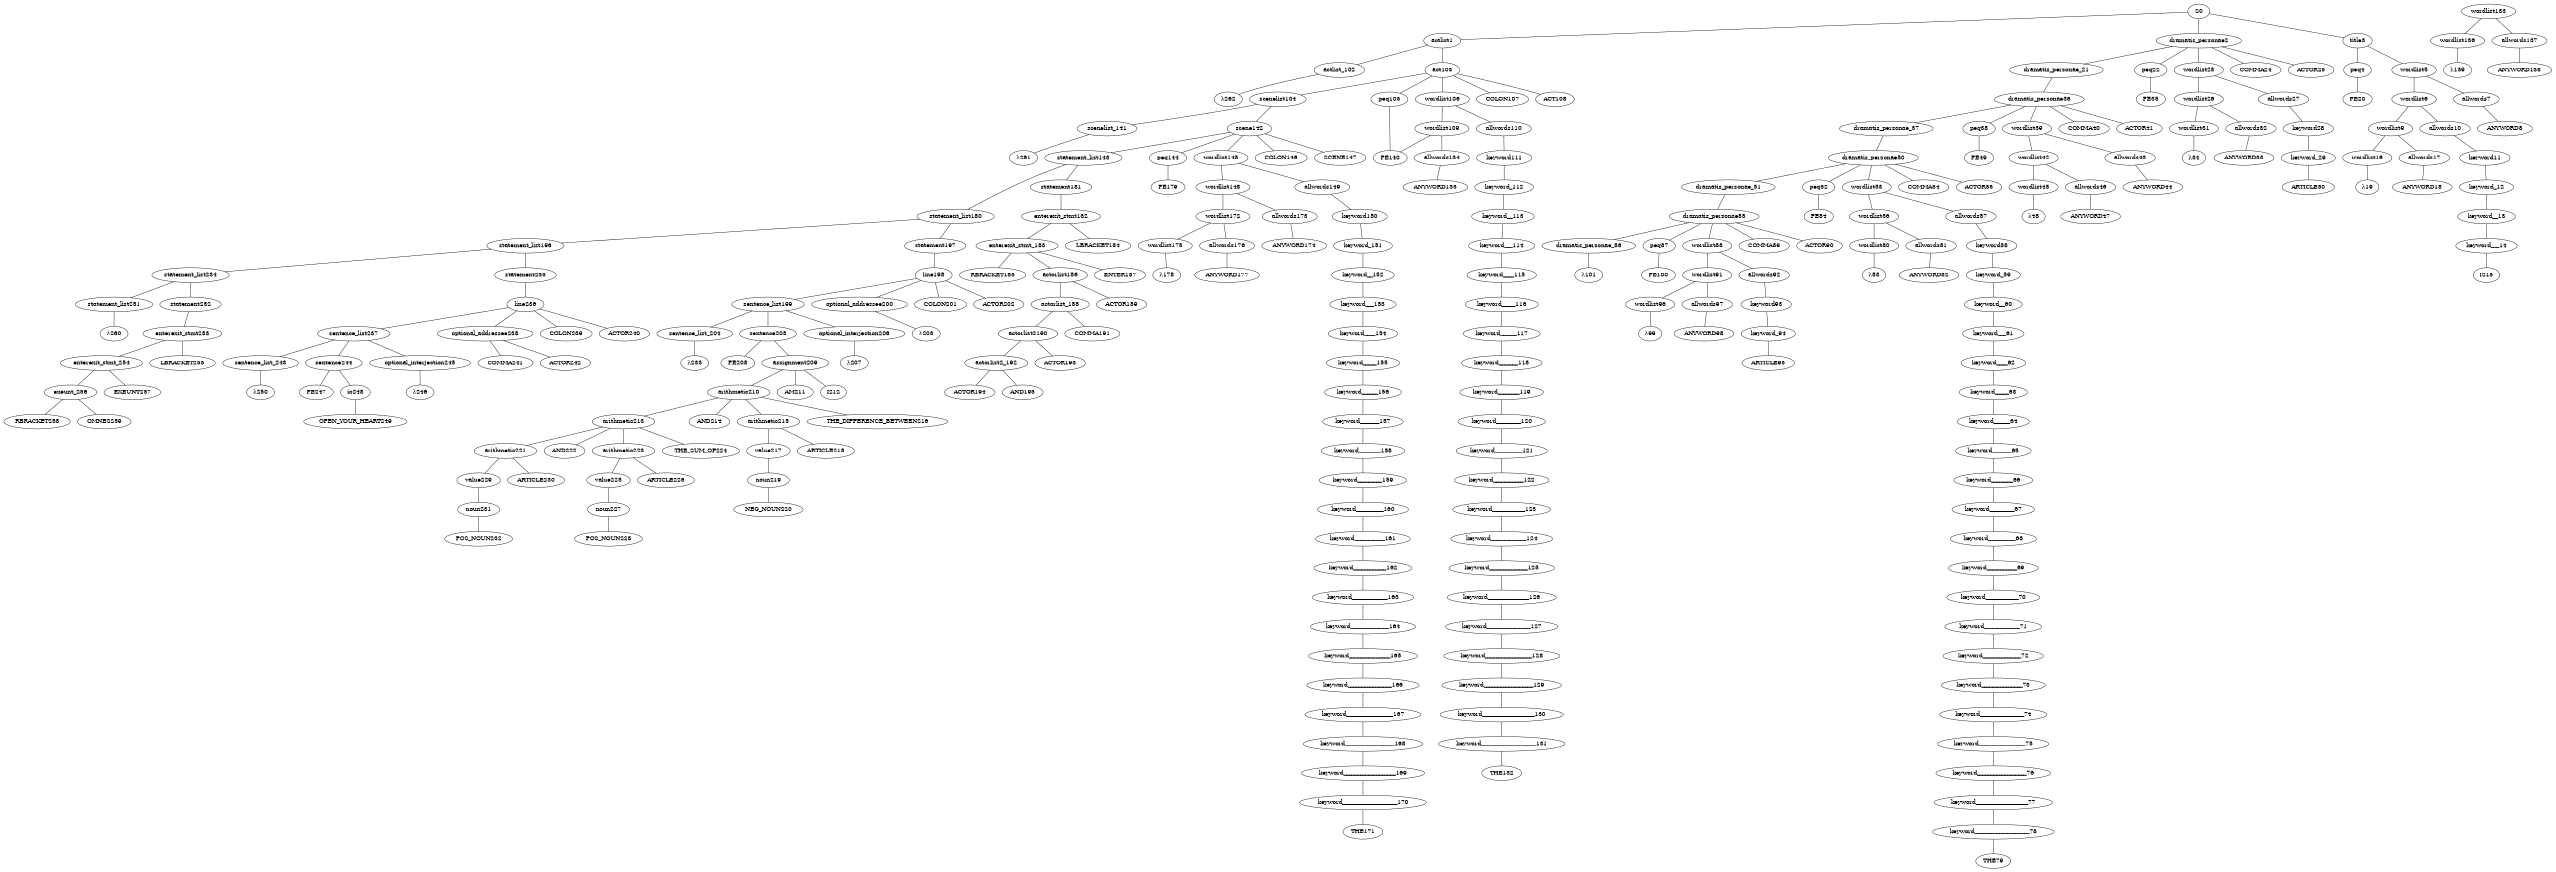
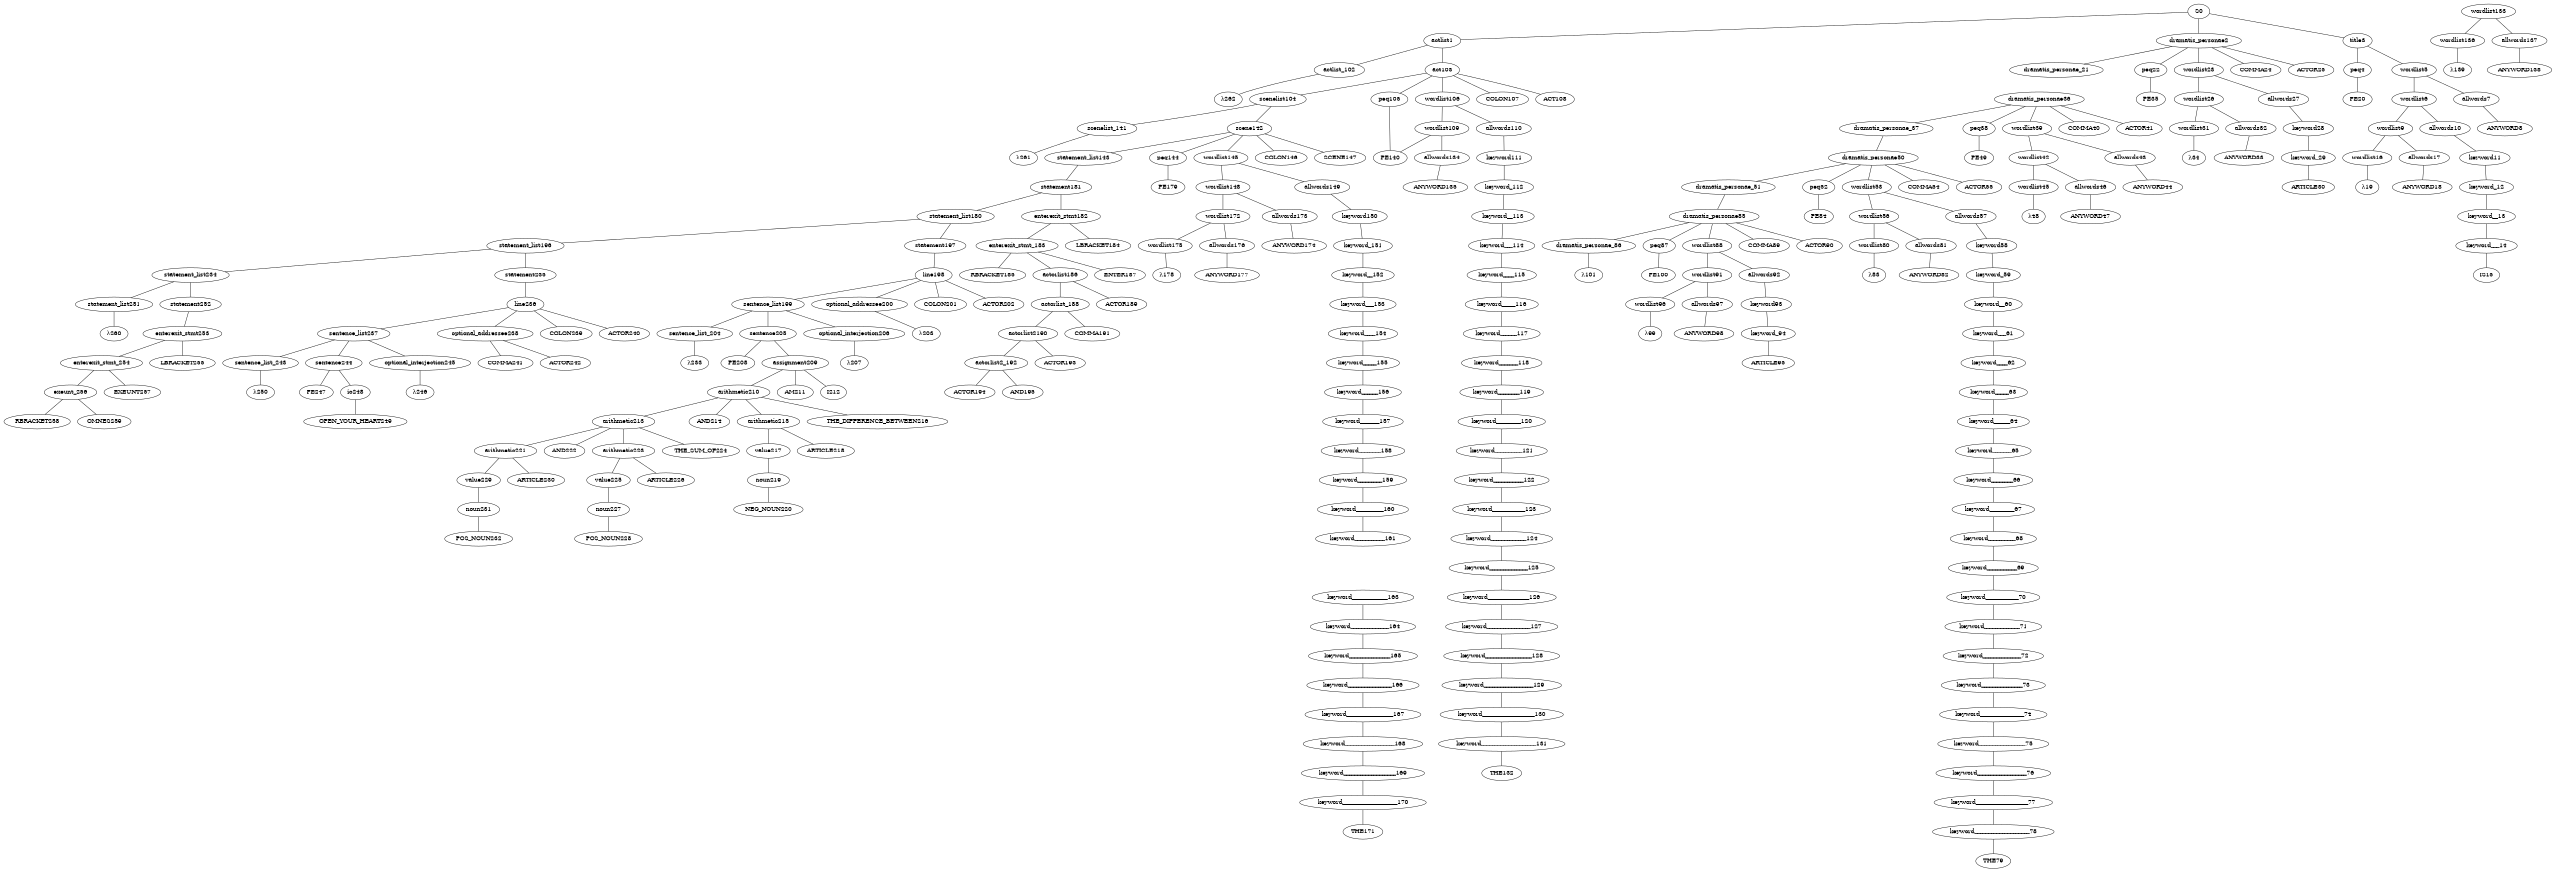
edge "dramatis_personae_21" -- "dramatis_personae36": removed
edge "statement_list143" -- "statement_list180": now "statement181" -- "statement_list180"
node "keyword____________162": removed
